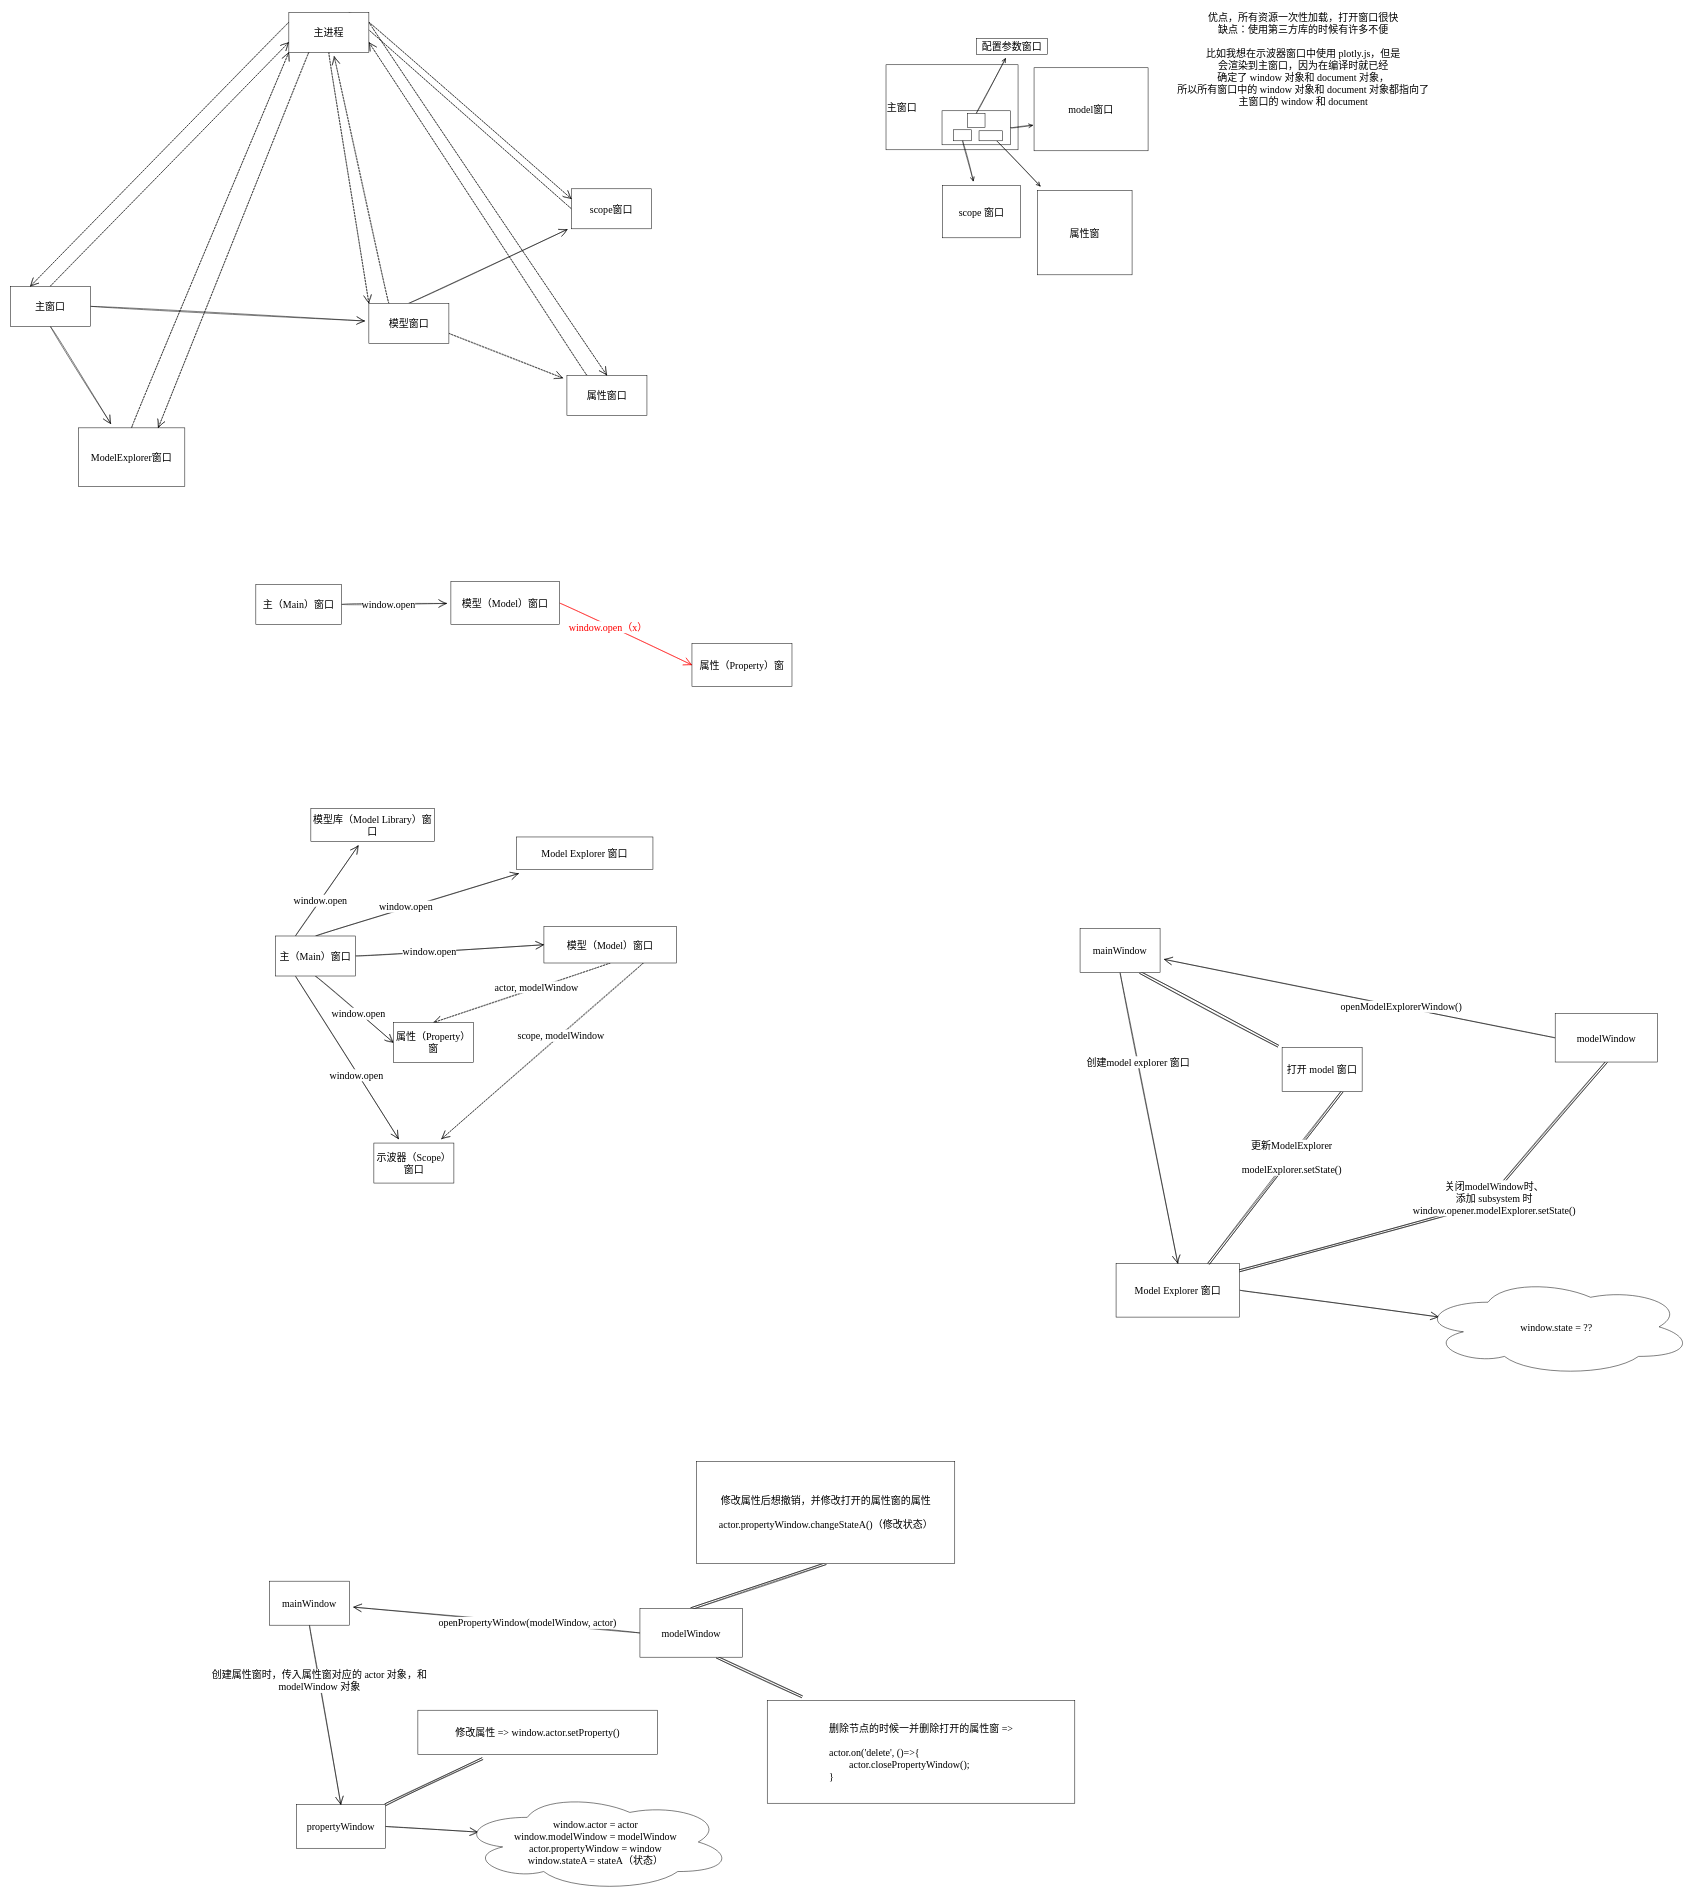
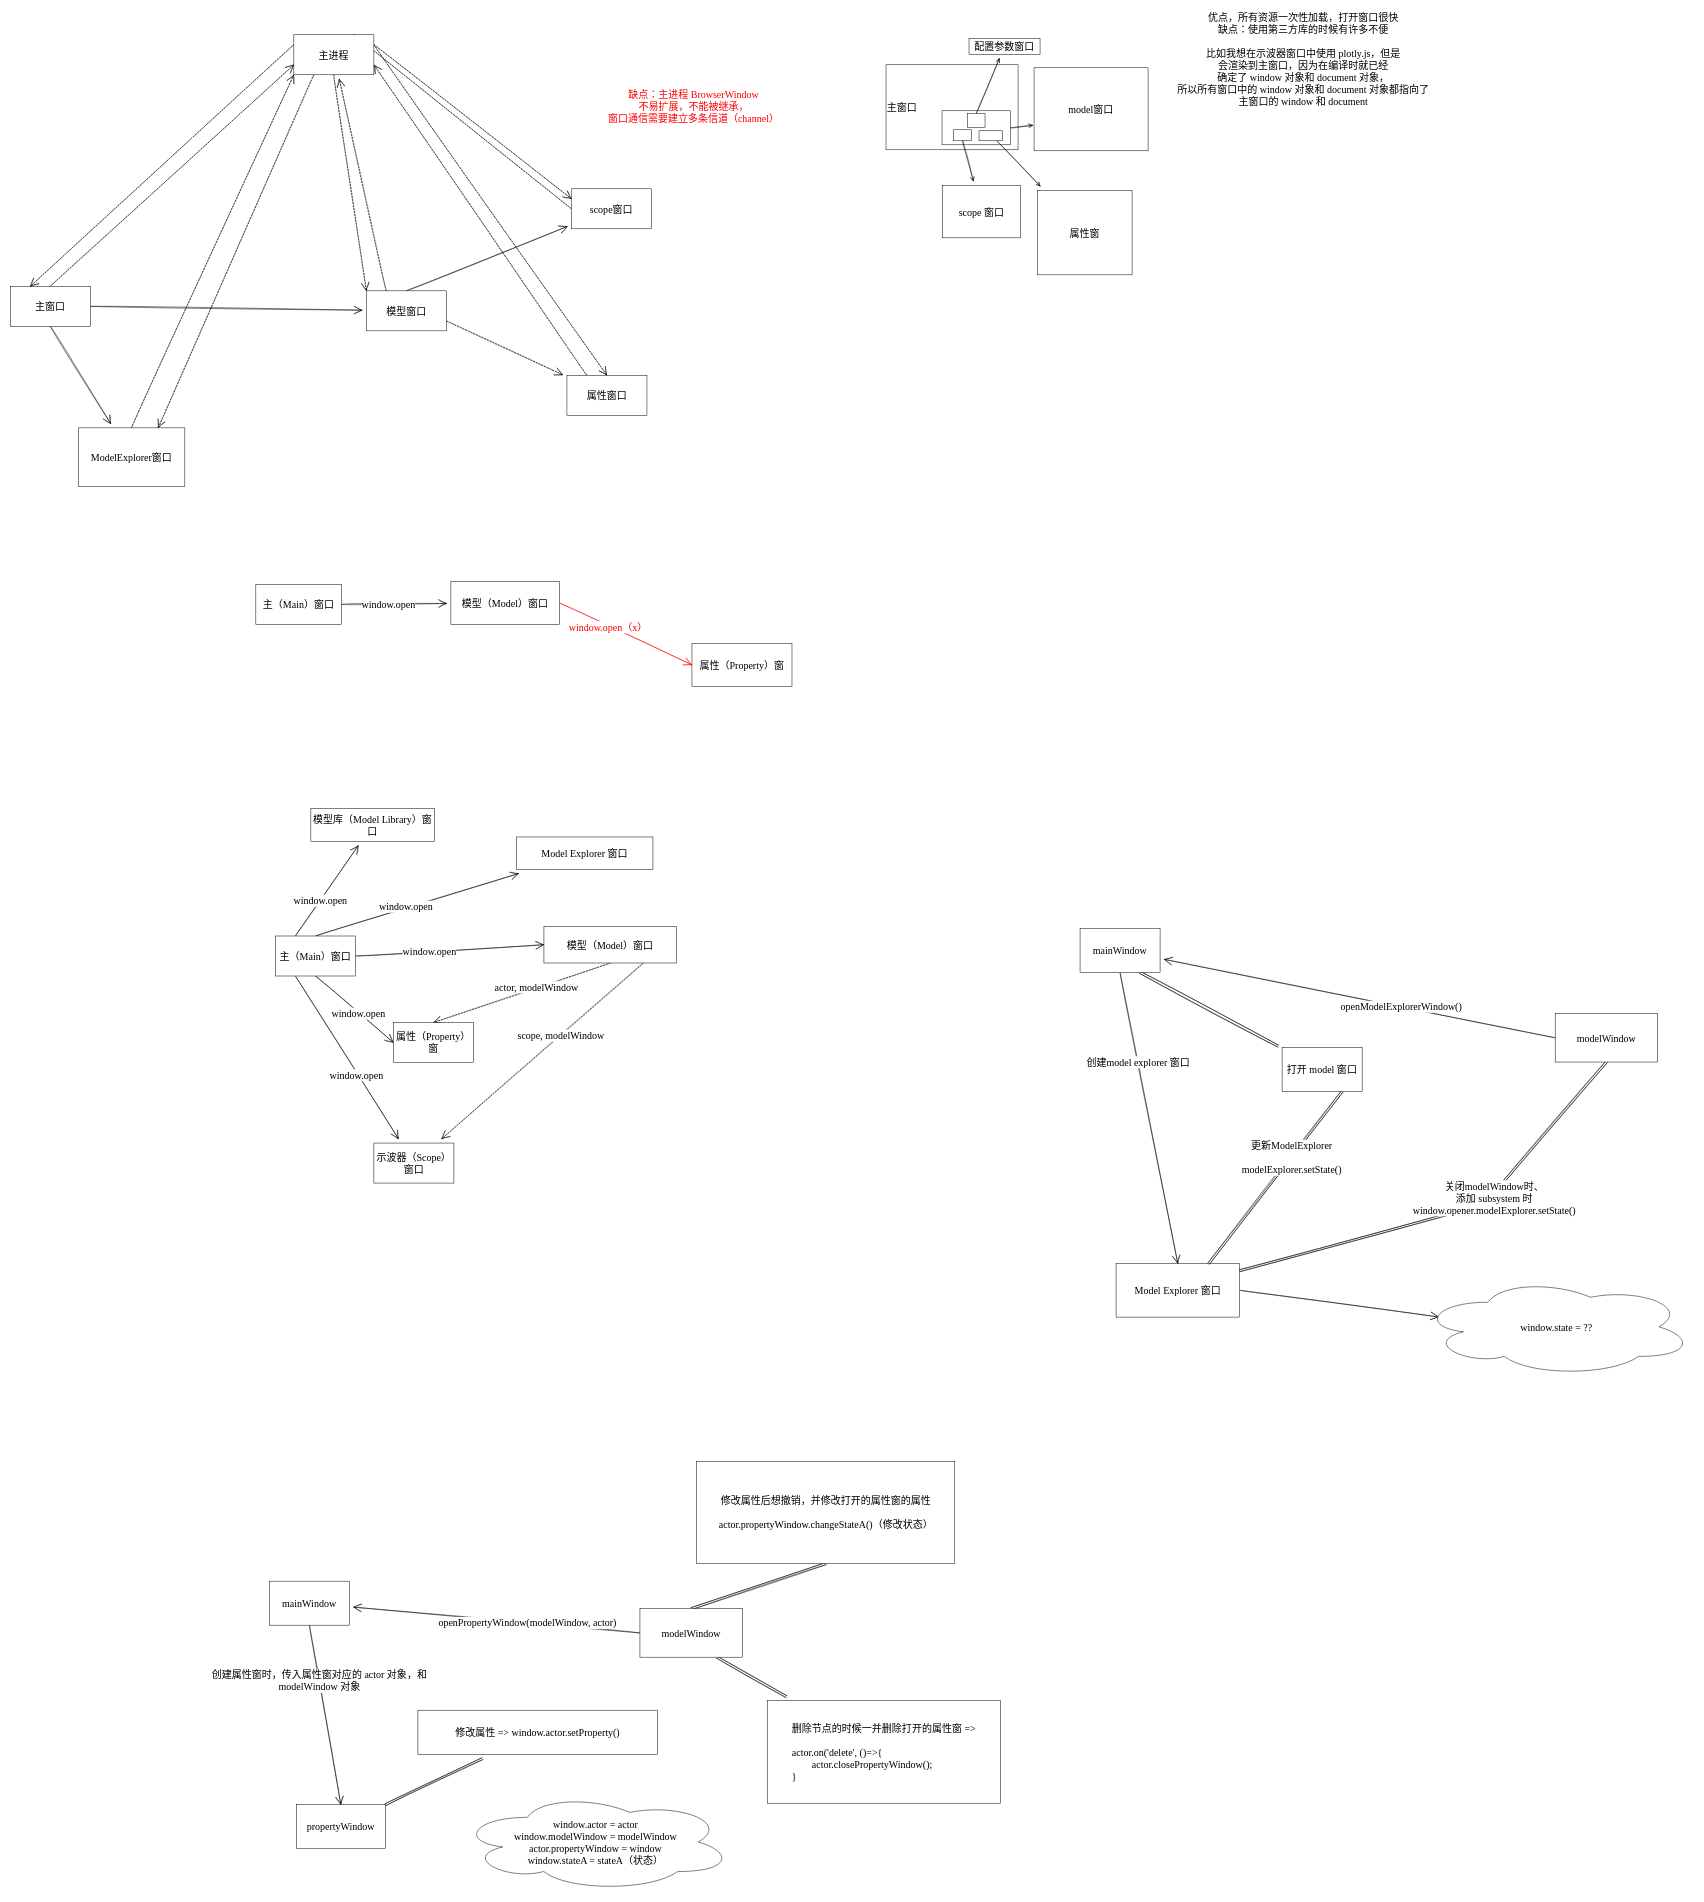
node "主进程": moved (329, 32) -> (334, 55)
node "配置参数窗口": moved (1012, 46) -> (1004, 46)
node "缺点：主进程 BrowserWindow 不易扩展，不能被继承， 窗口通信需要建立多条信道（channel）": added
node "模型窗口": moved (409, 323) -> (406, 311)
node "删除节点的时候一并删除打开的属性窗 => actor.on('delete', ()=>{ actor.closePropertyWindow(); }": size 308x103 -> 233x103
edge "propertyWindow" -> "window.actor = actor window.modelWindow = modelWindow actor.propertyWindow = window window.stateA = stateA（状态）": removed
